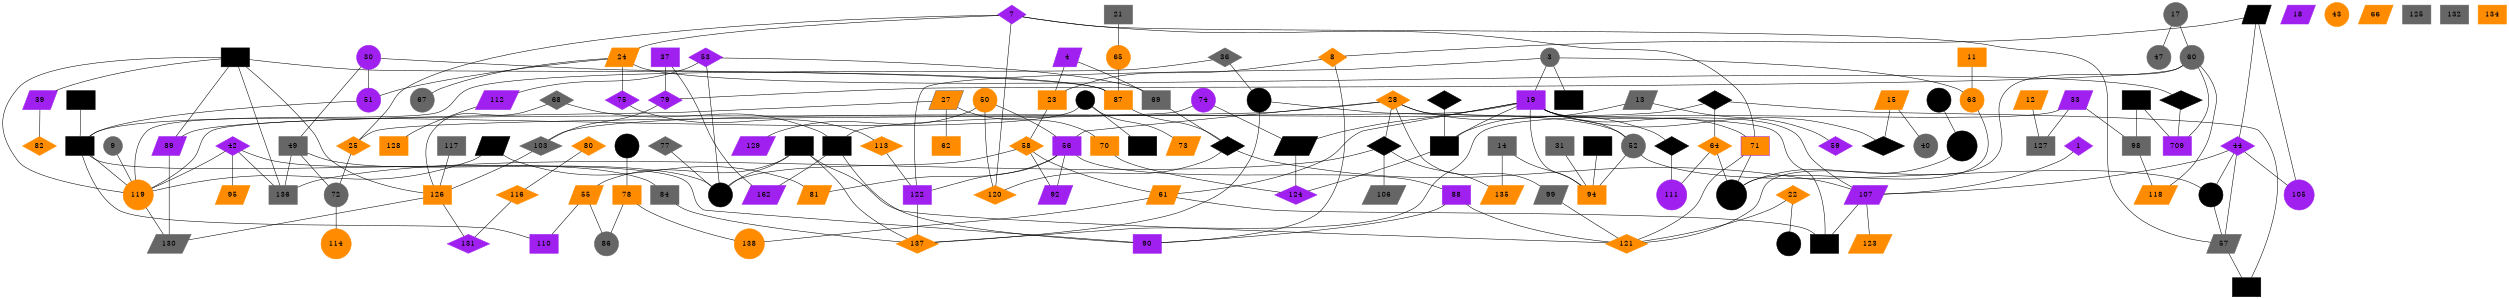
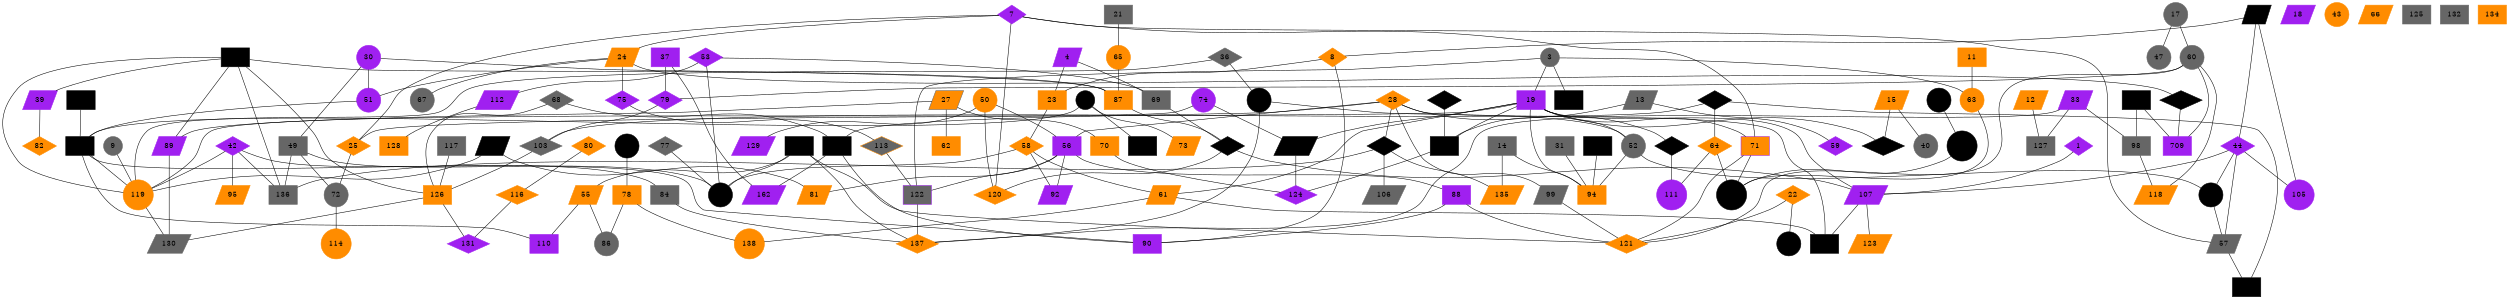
node "113": fillcolor darkorange -> gray40
node "122": fillcolor purple -> gray40
